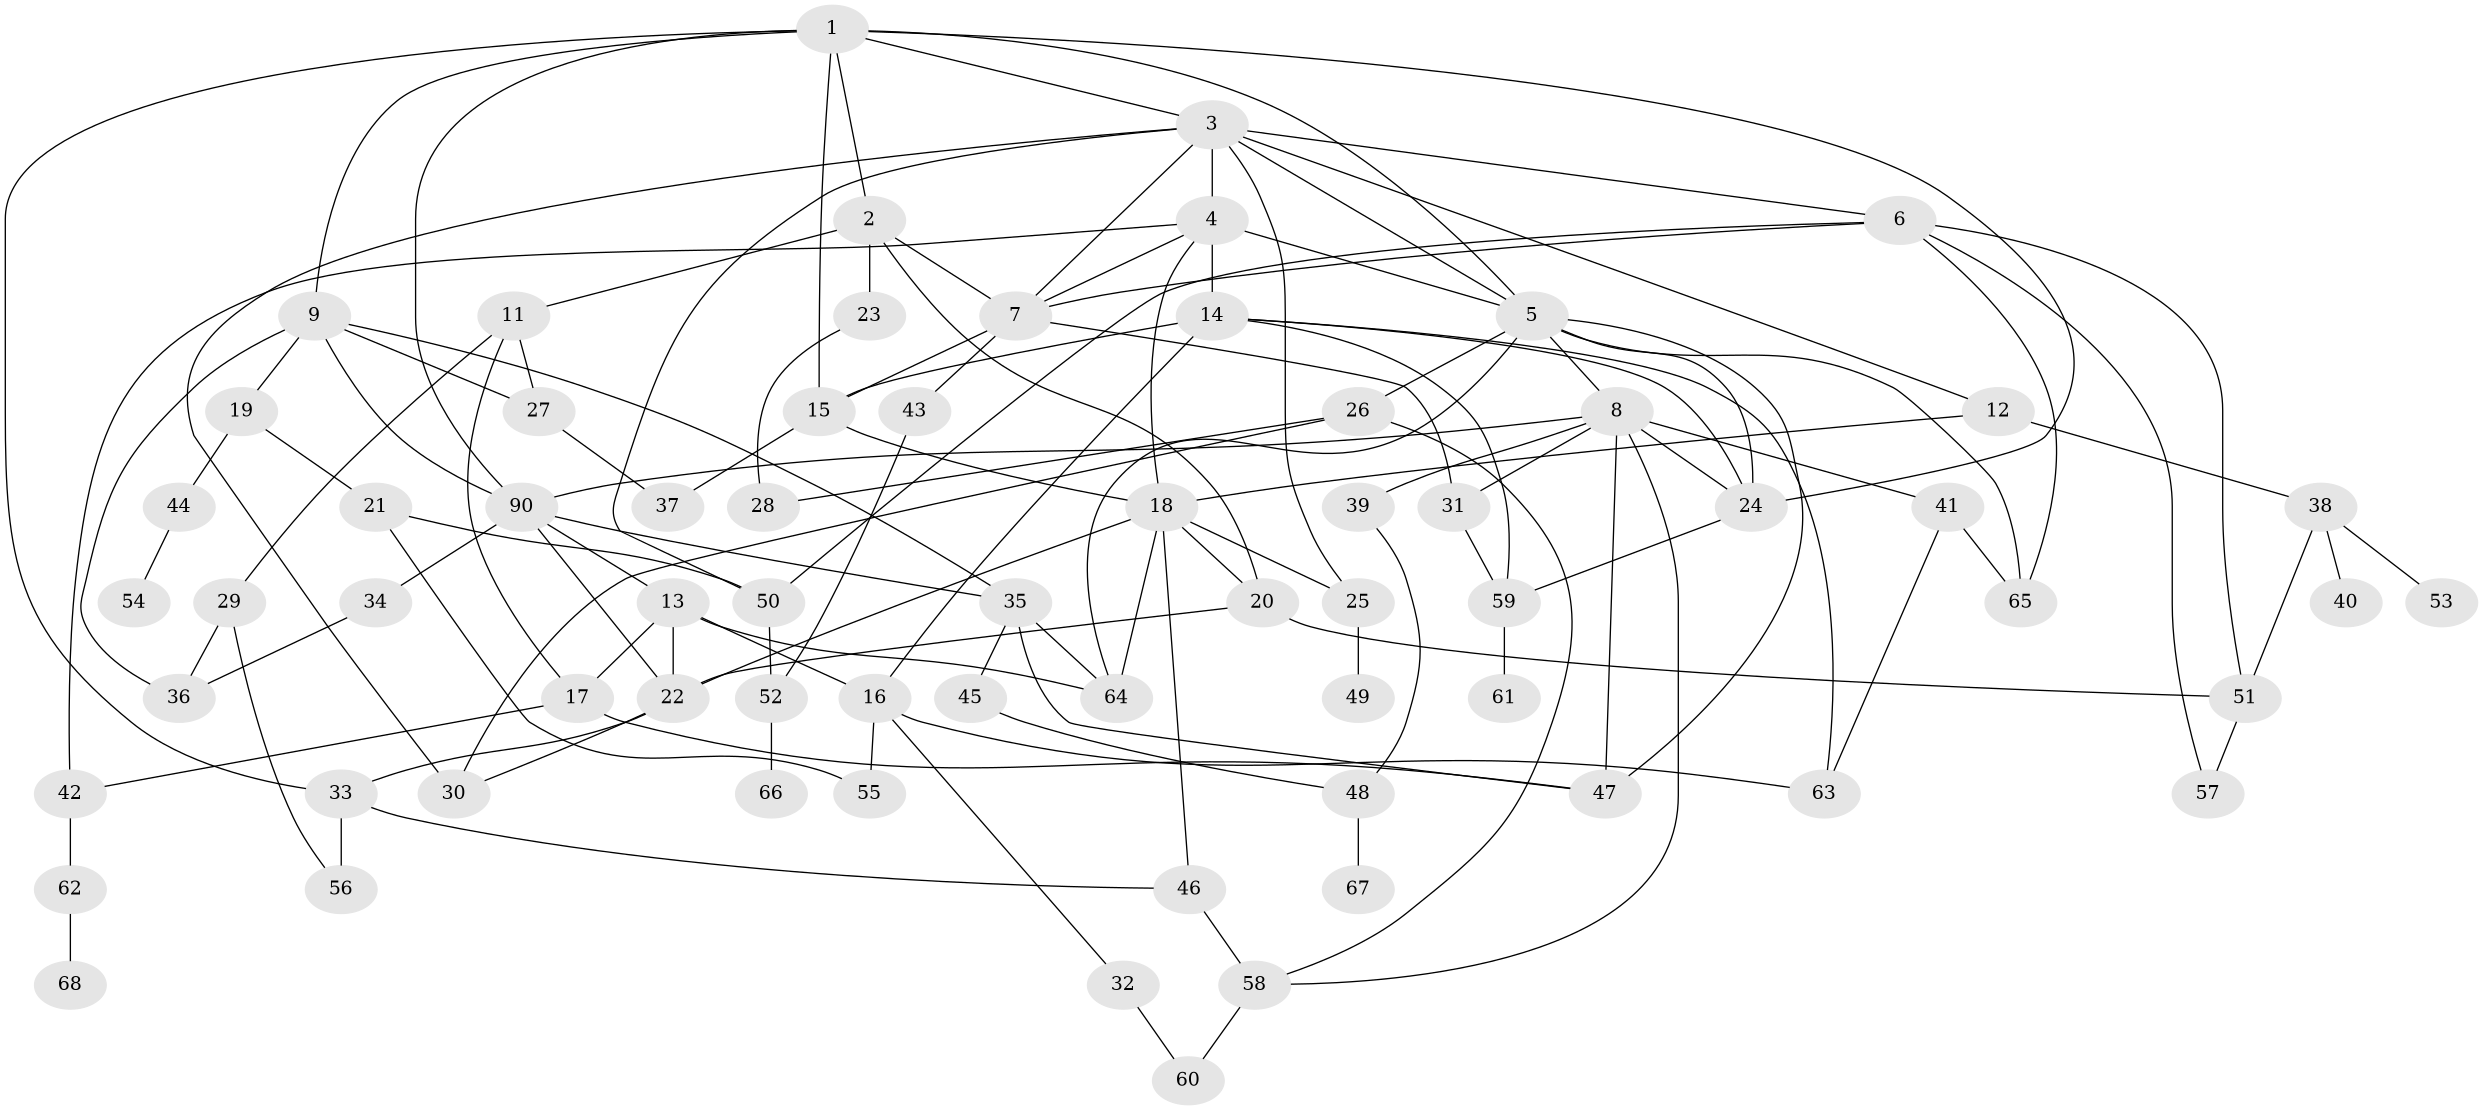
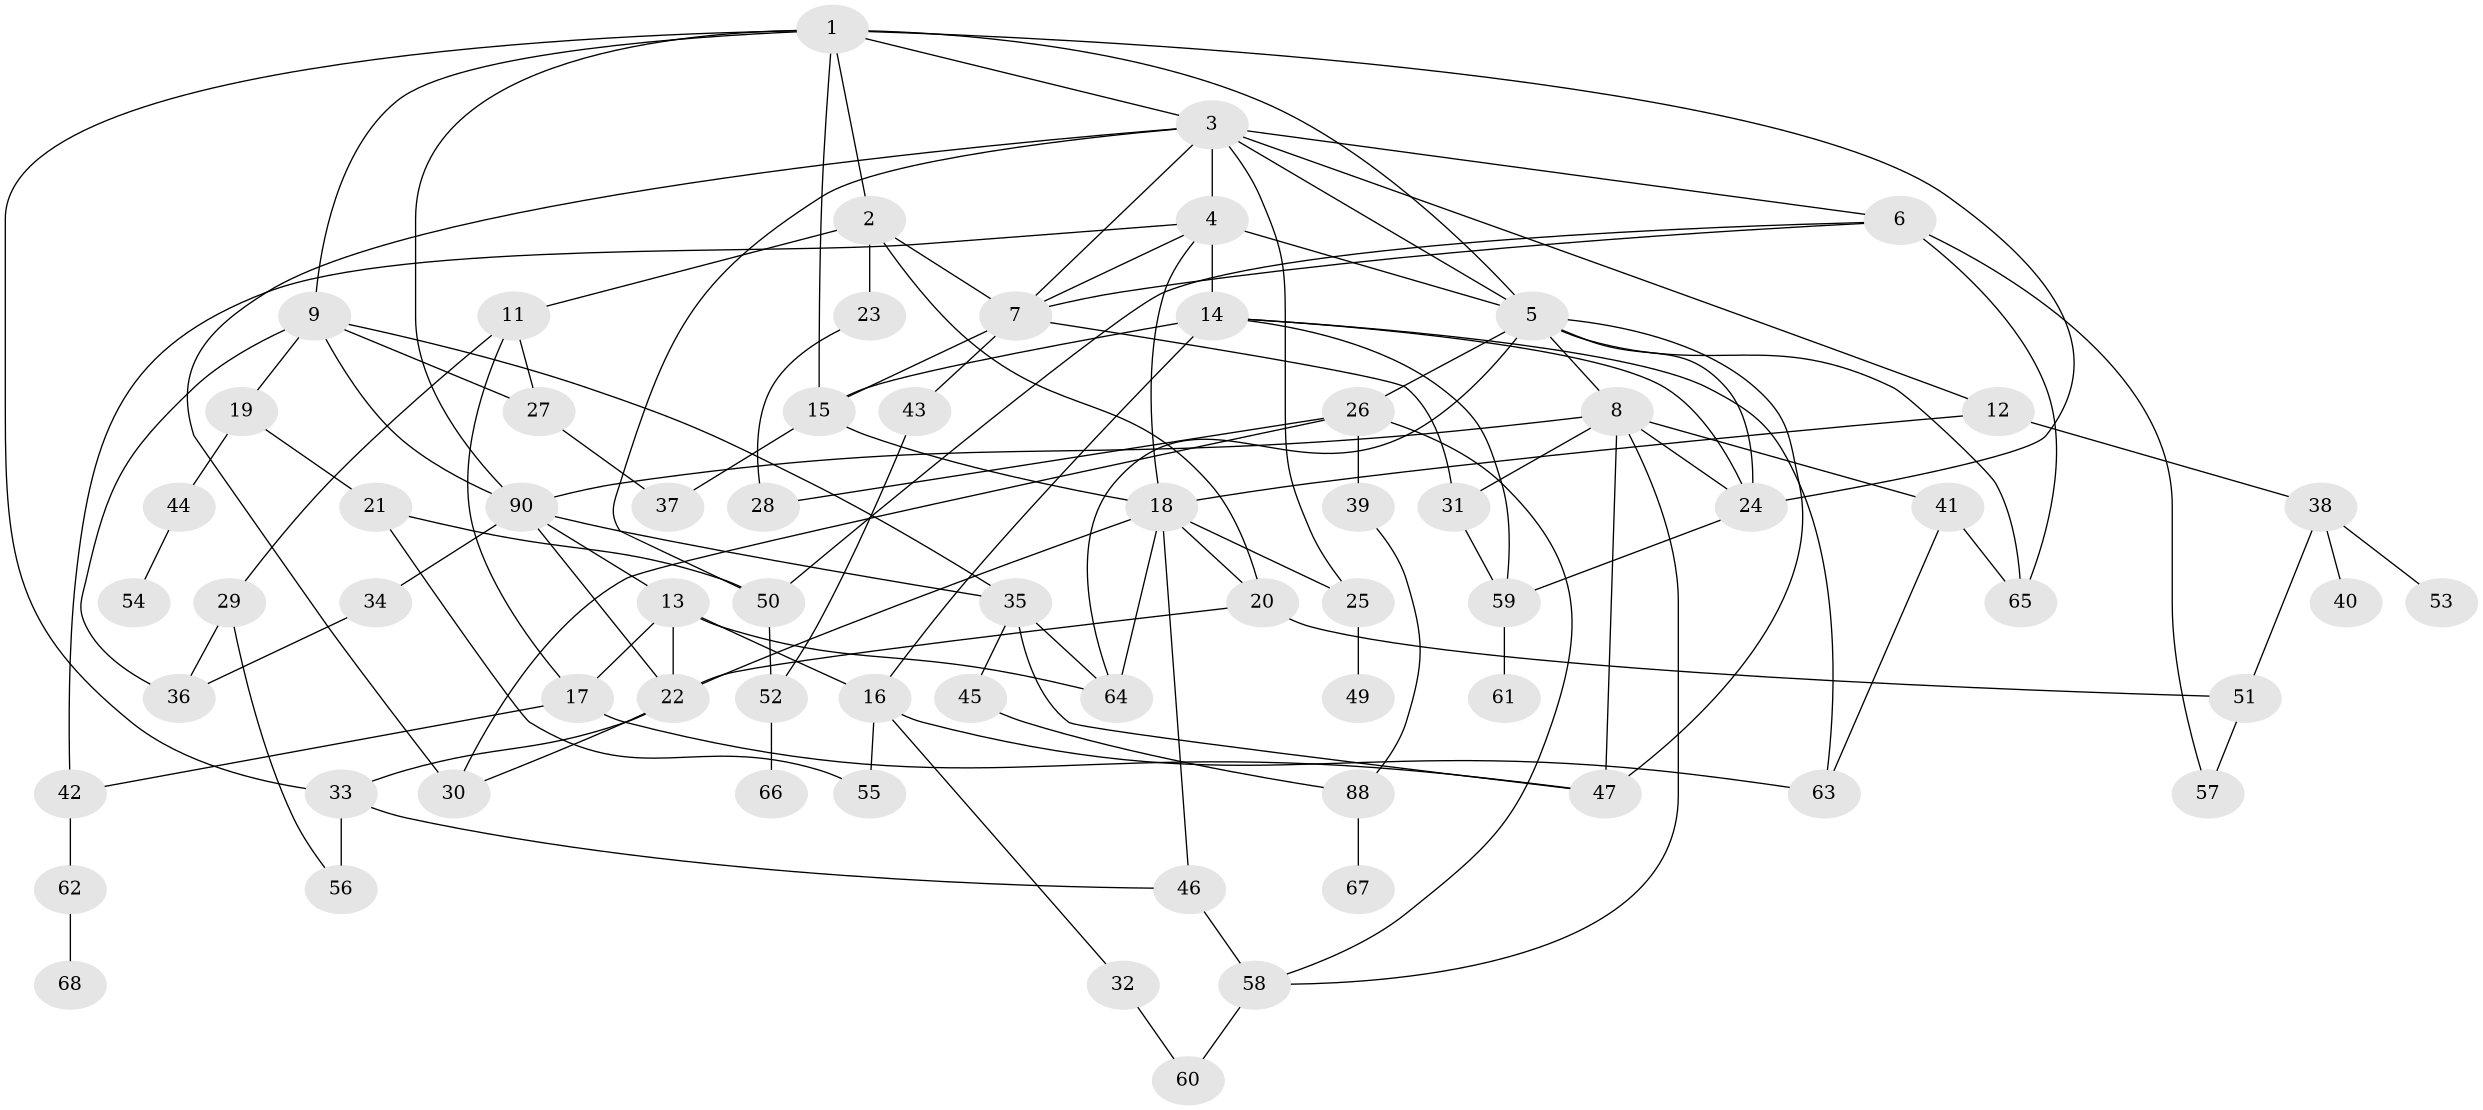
edge "6" -- "51": removed
edge "8" -- "39": now "26" -- "39"
node "48": label "48" -> "88"
